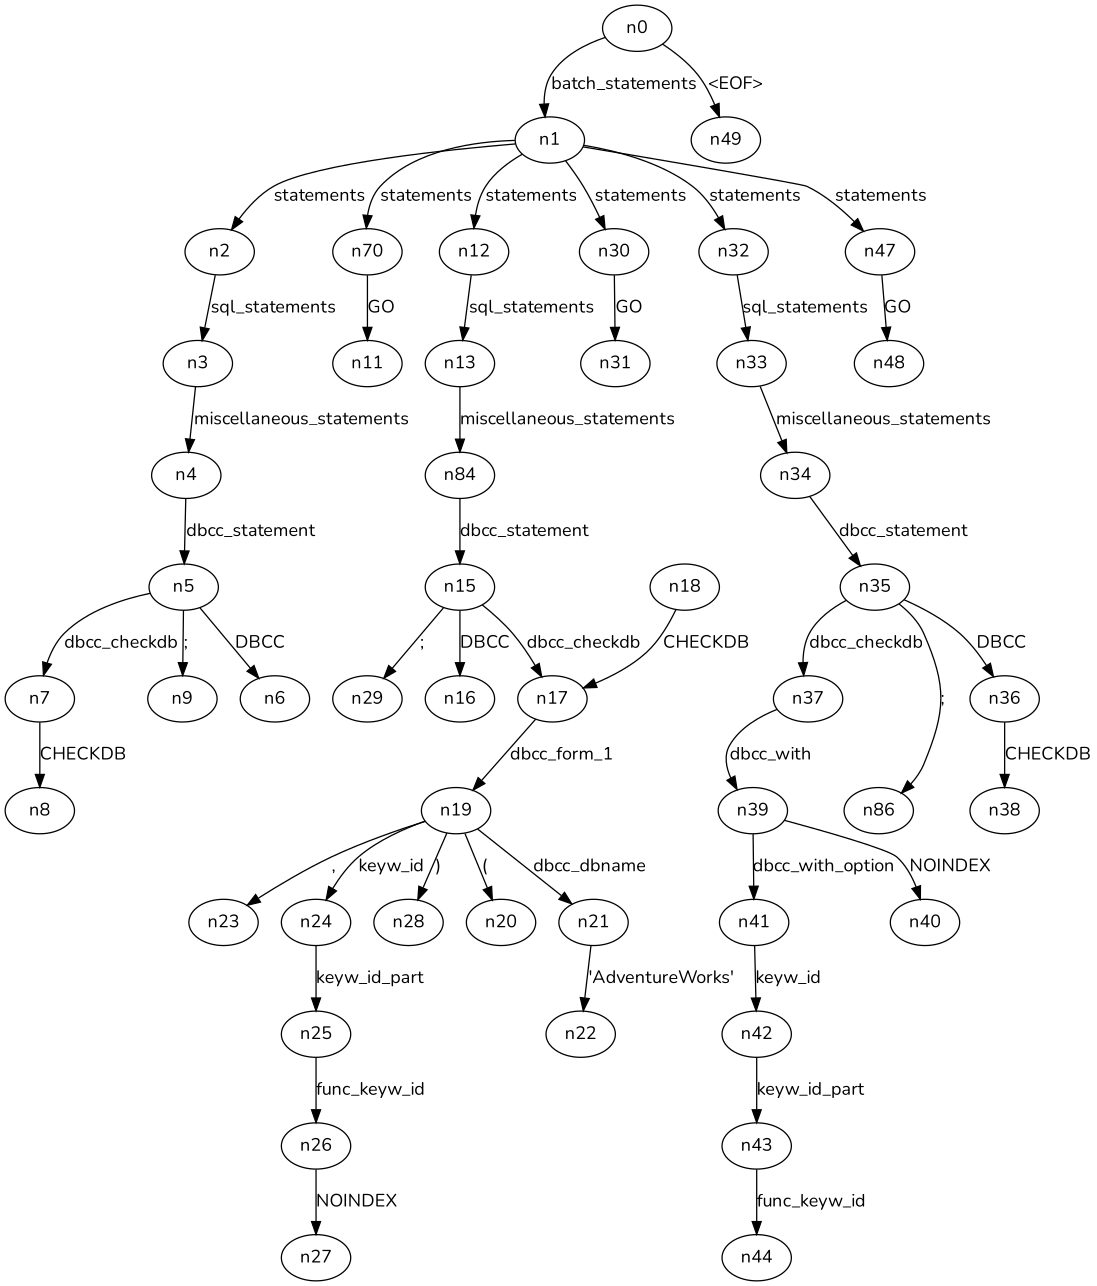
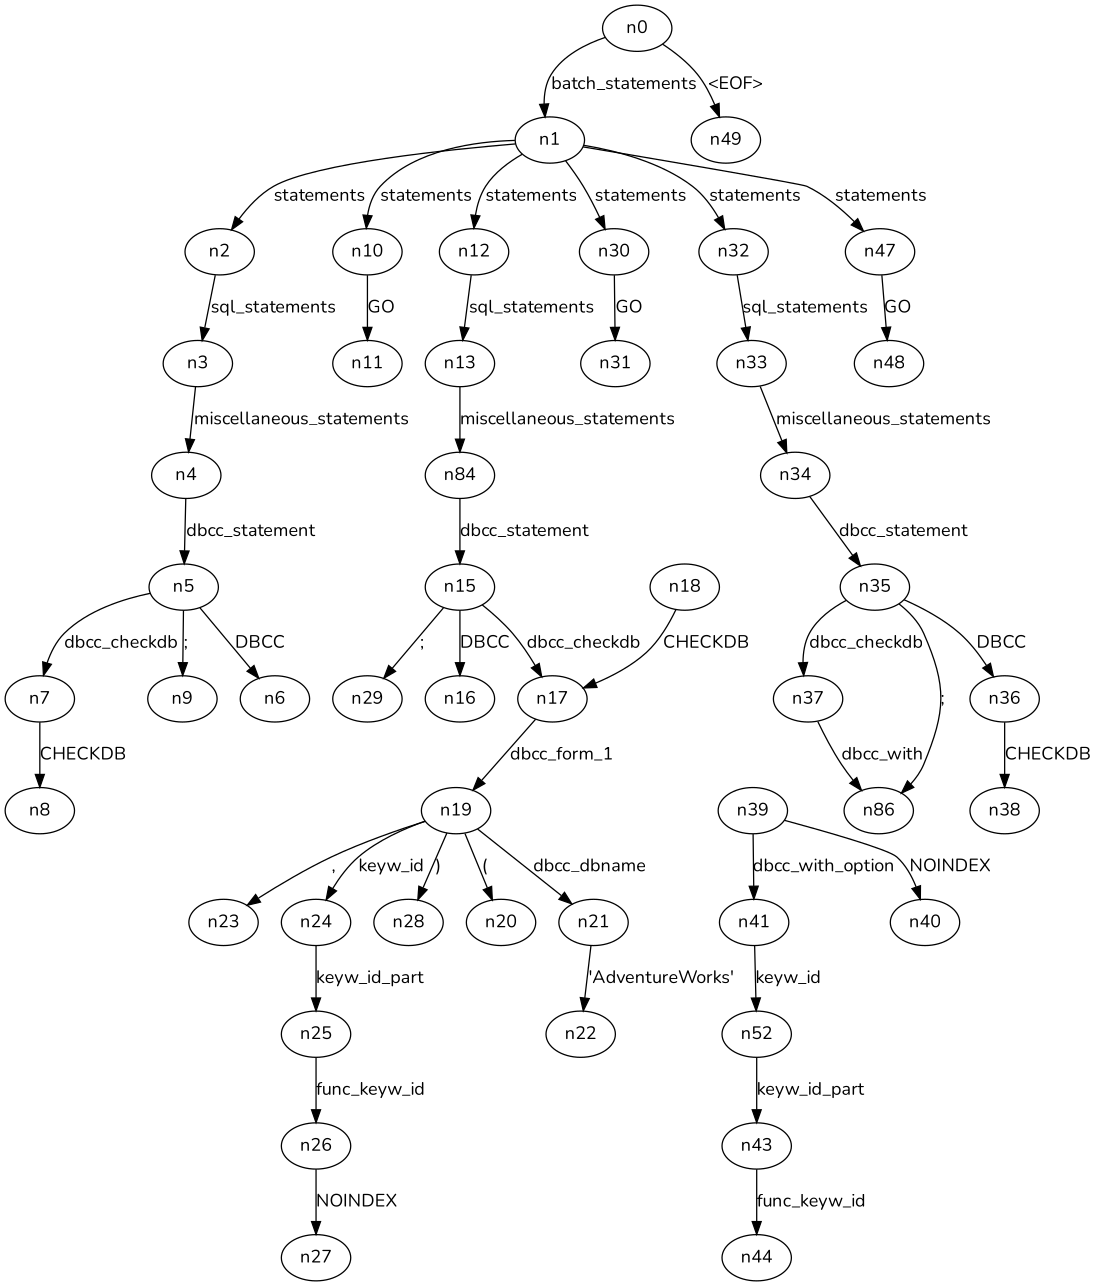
node "n70": label "n70" -> "n10"
edge "n37" -> "n39": now "n37" -> "n86"
node "n42": label "n42" -> "n52"
